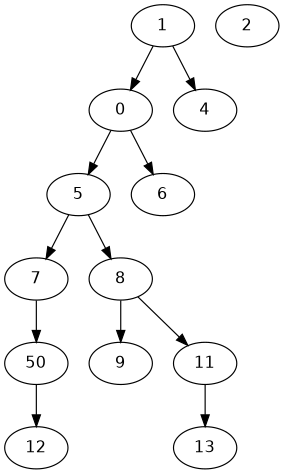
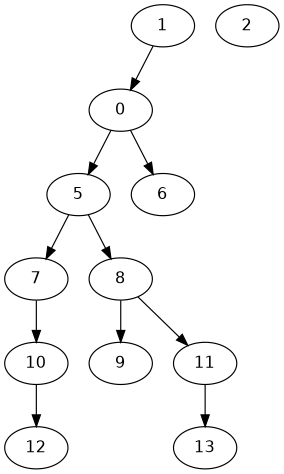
node "4": removed
node "50": label "50" -> "10"
